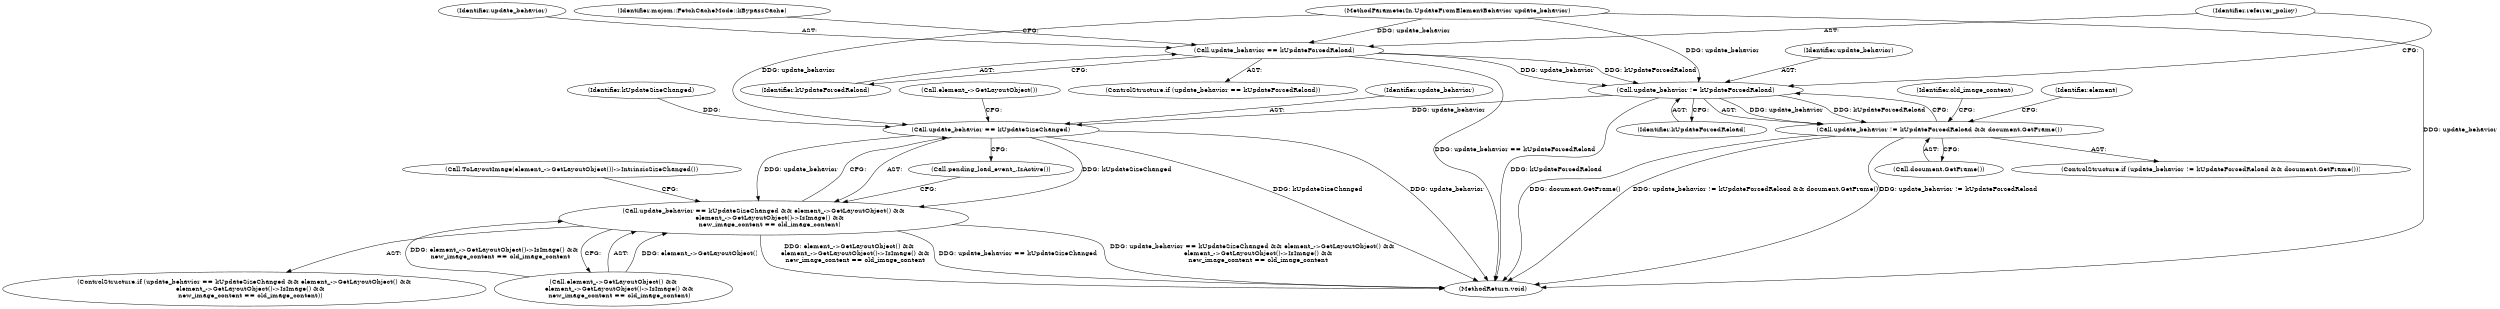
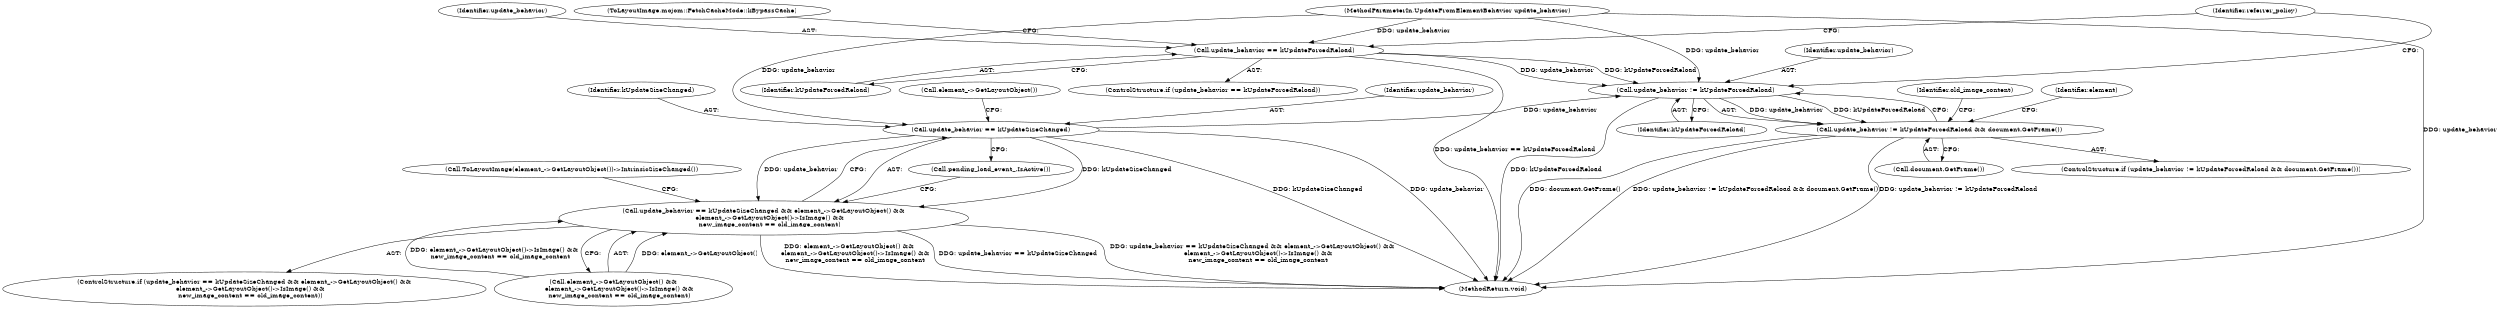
node "(Identifier,mojom::FetchCacheMode::kBypassCache)": label "(Identifier,mojom::FetchCacheMode::kBypassCache)" -> "(ToLayoutImage,mojom::FetchCacheMode::kBypassCache)"
edge "(Identifier,referrer_policy)" -> "(Call,update_behavior == kUpdateForcedReload)": label "AST: " -> "CFG: "
edge "(Identifier,kUpdateSizeChanged)" -> "(Call,update_behavior == kUpdateSizeChanged)": label "DDG: " -> "AST: "
edge "(Call,update_behavior != kUpdateForcedReload)" -> "(Call,update_behavior == kUpdateSizeChanged)": reversed
